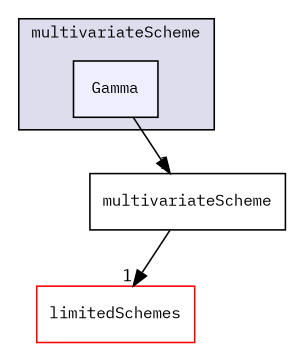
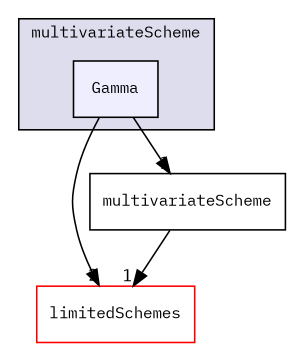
edge "Gamma" -> "limitedSchemes": added
